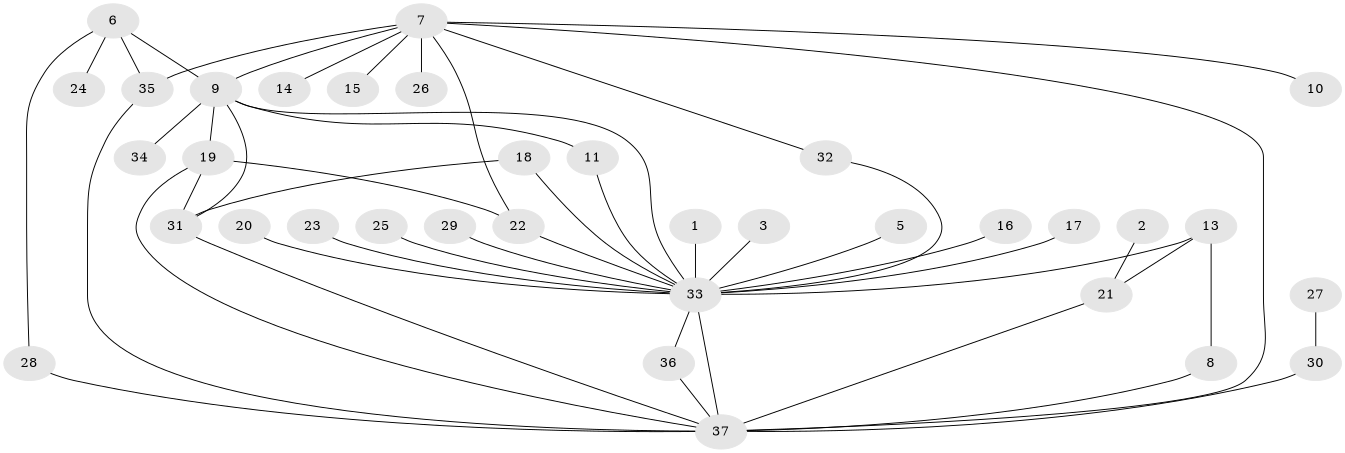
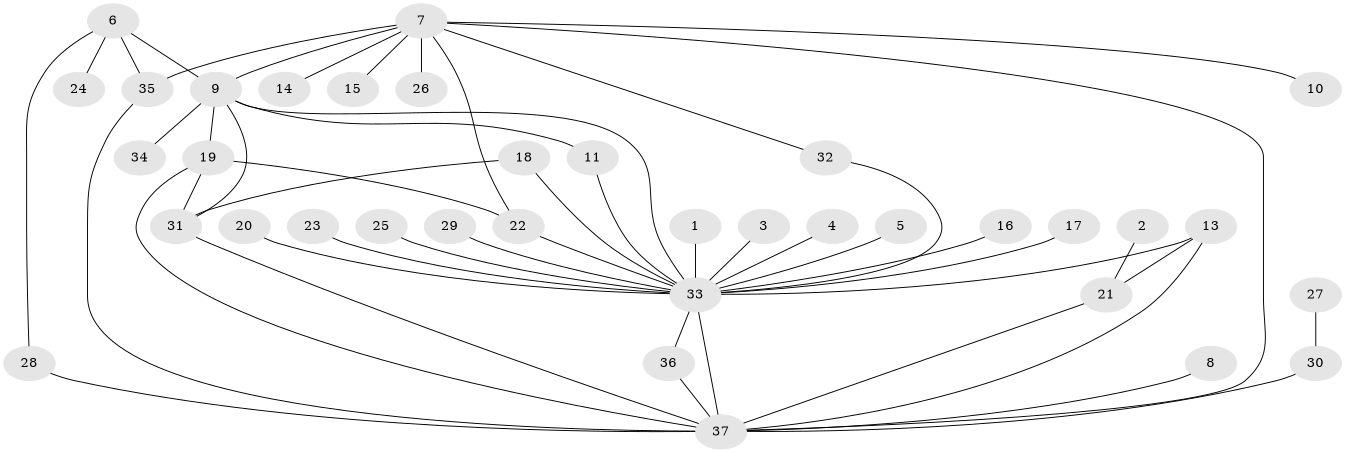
node "4": added
edge "13" -- "8": now "13" -- "37"
